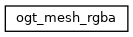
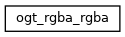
node "ogt_mesh_rgba": label "ogt_mesh_rgba" -> "ogt_rgba_rgba"
